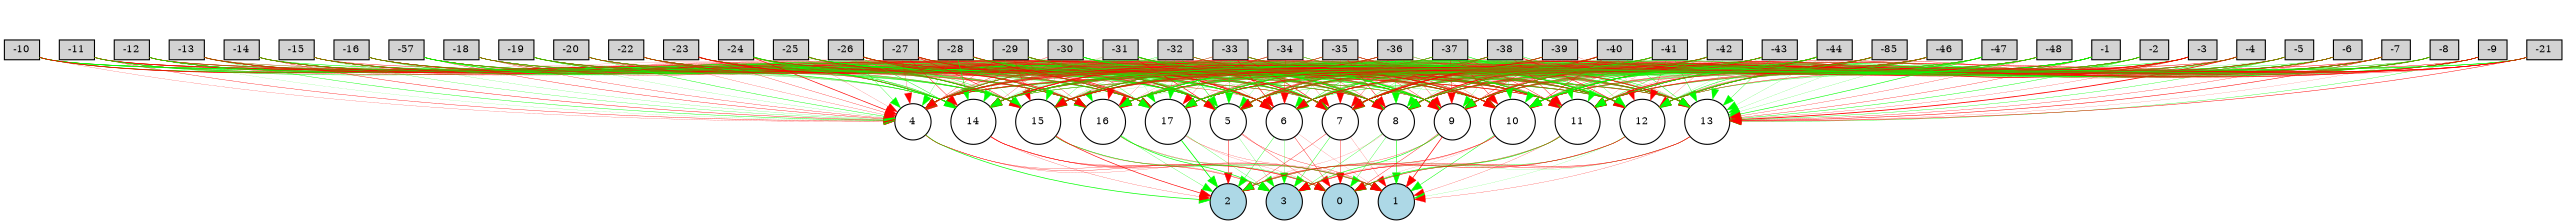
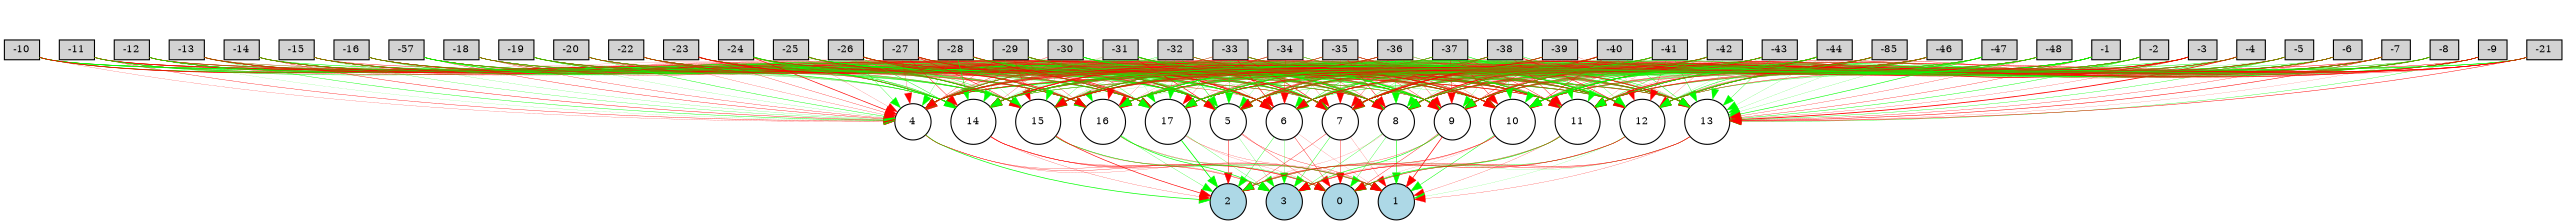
edge "-4" -> "4": color red -> green
